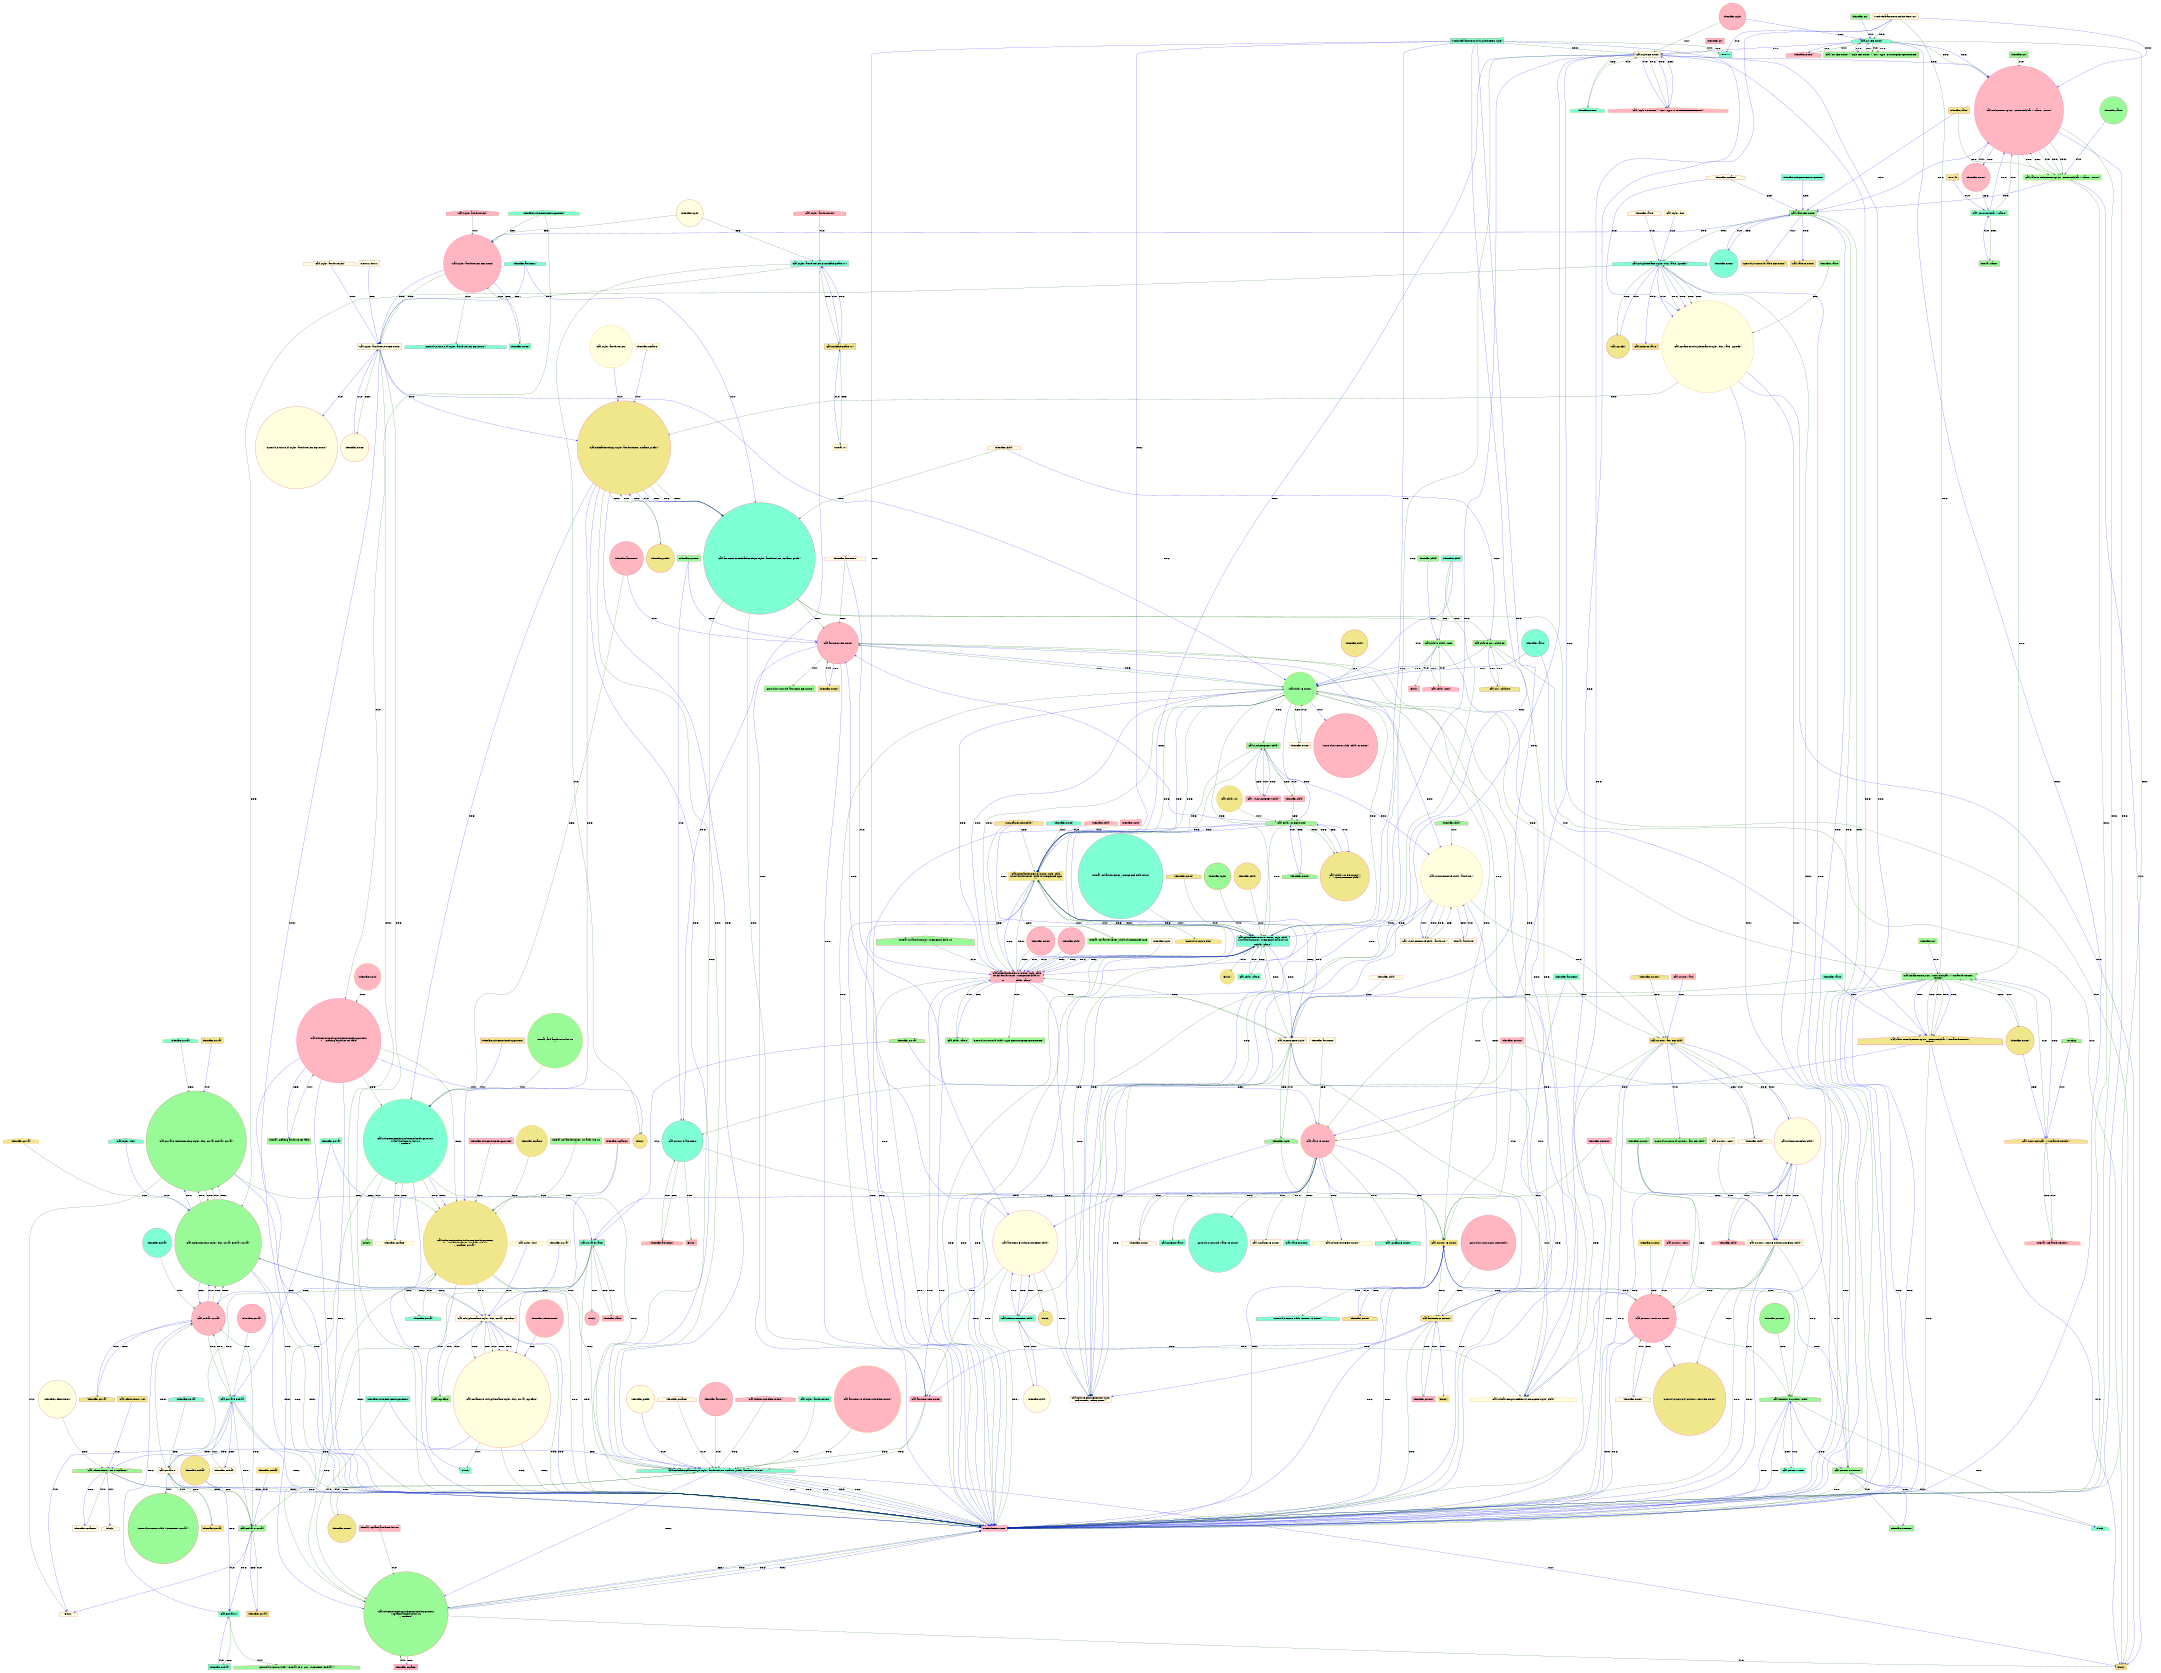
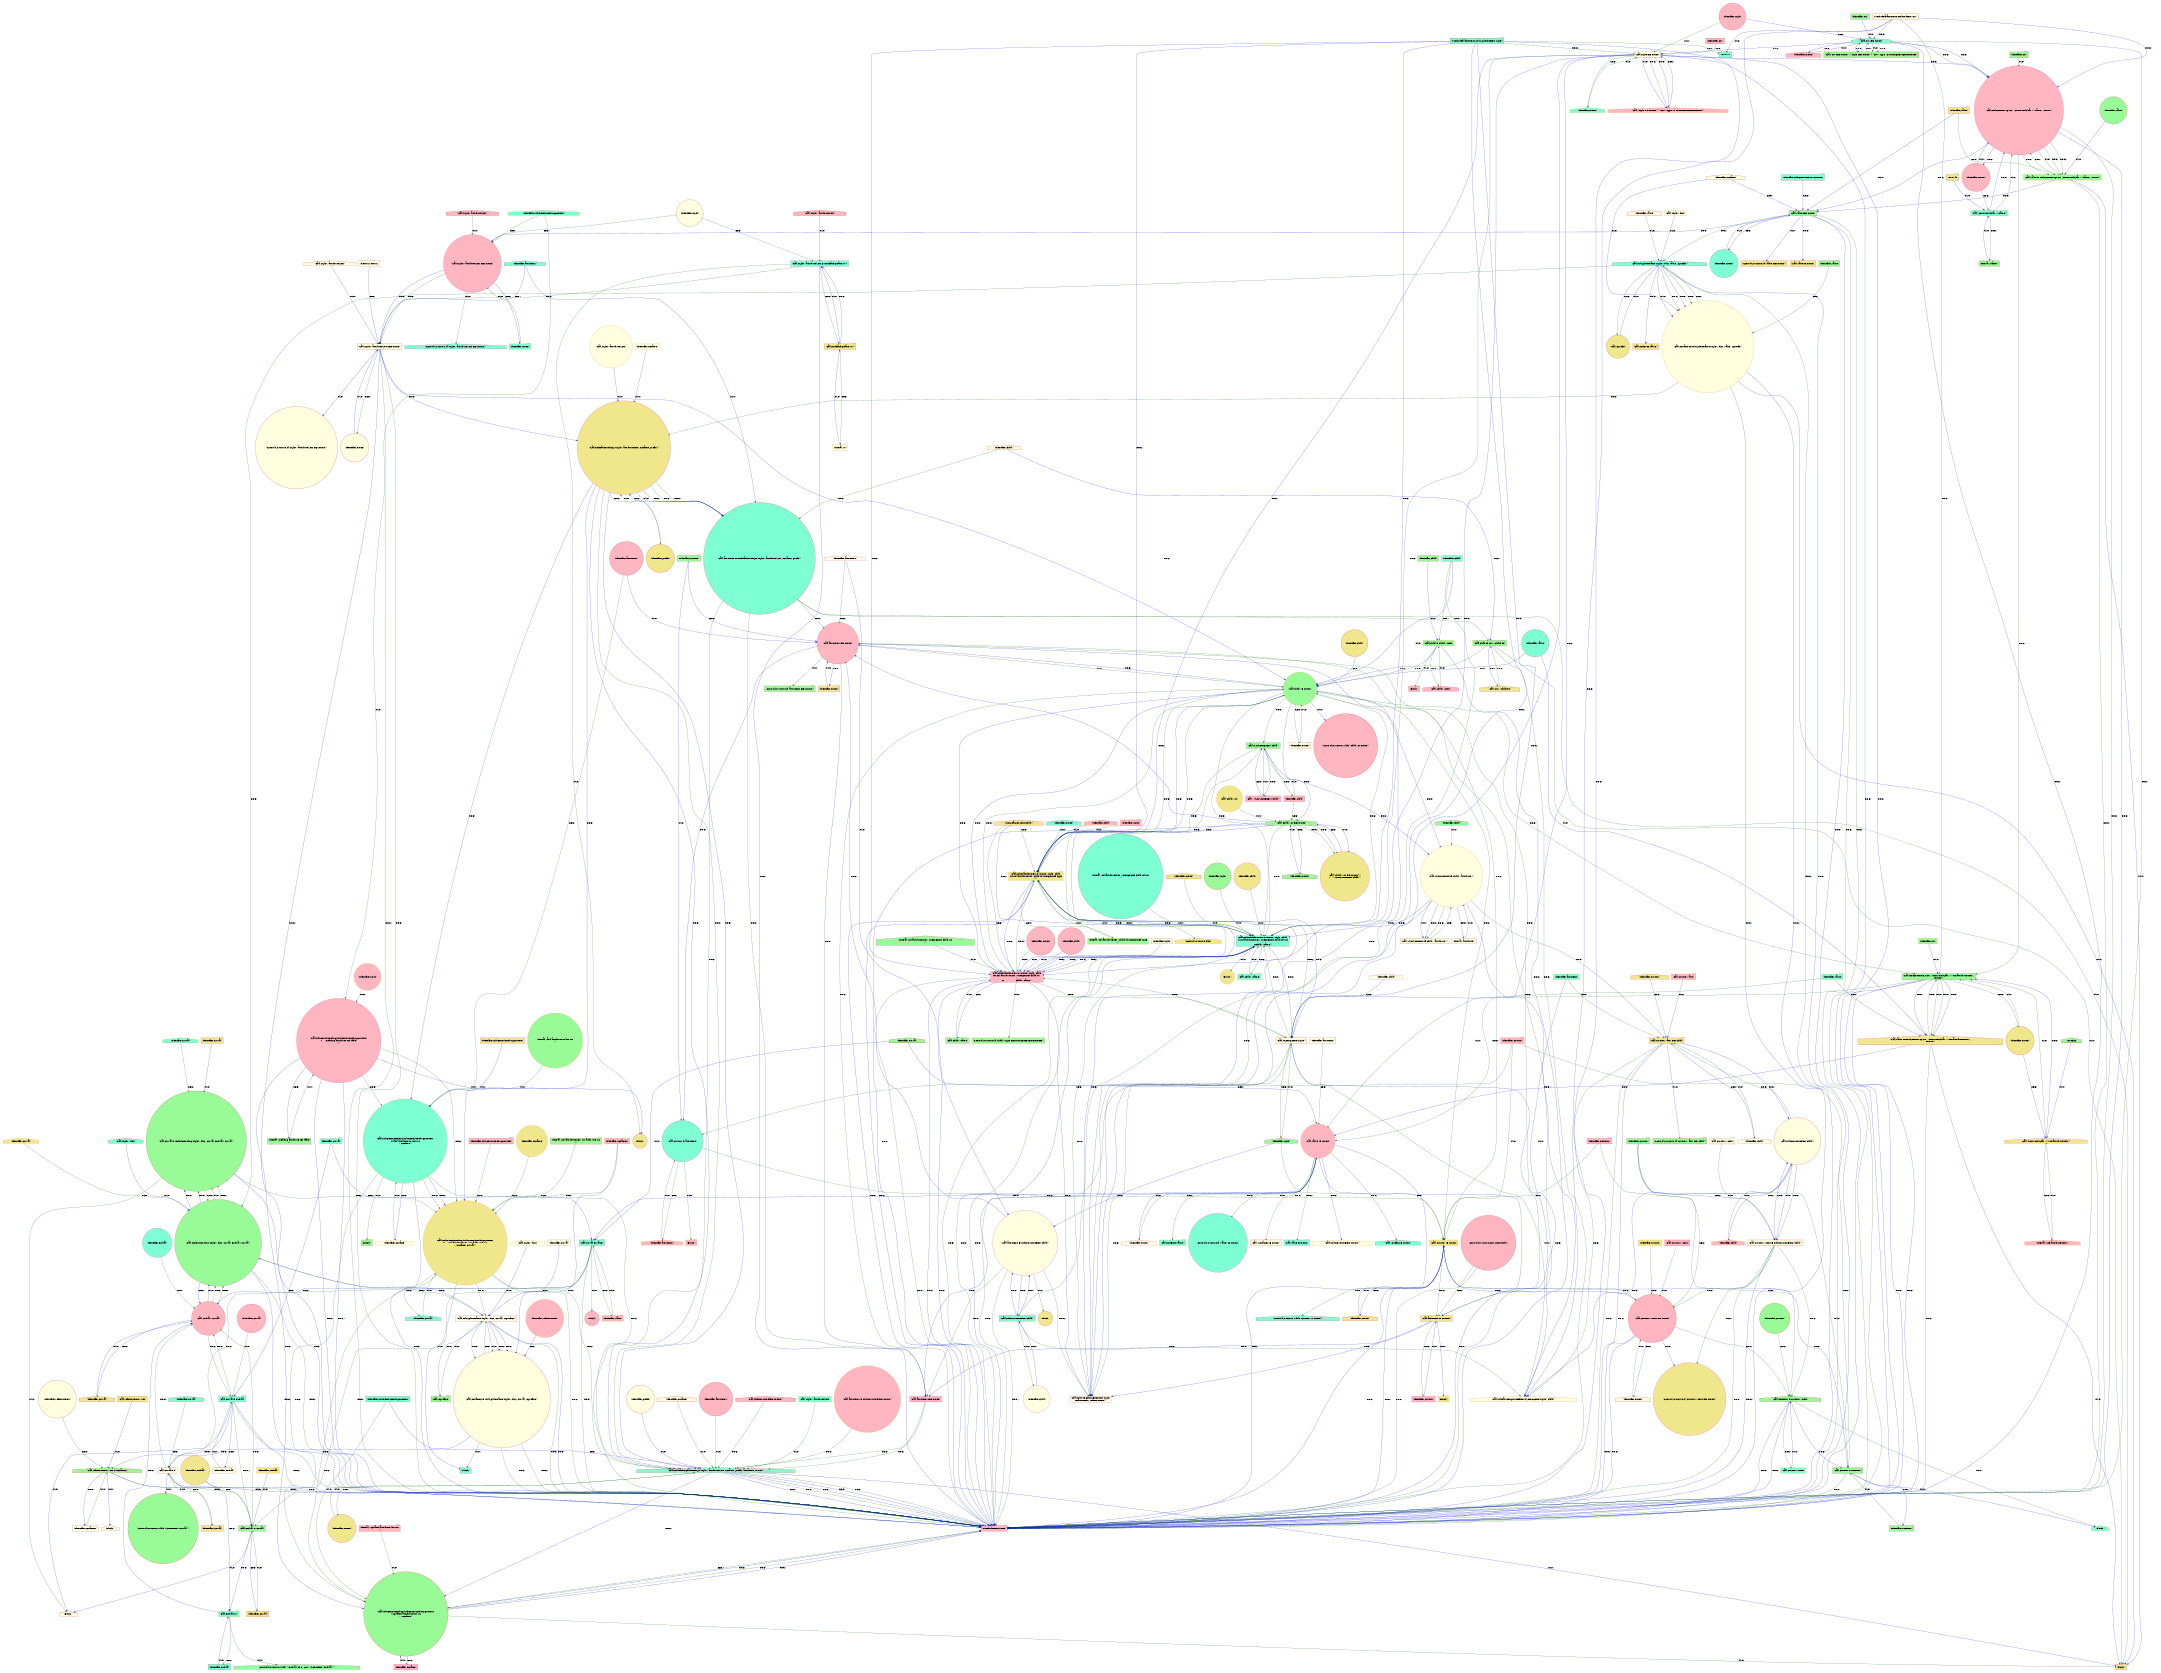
edge "(MethodParameterIn,xsltStylesheetPtr style)" -> "1000111": label "AST: " -> "CFG: "
edge "(Call,attrItems = curAttr)" -> "(MethodReturn,RET)": now "(ControlStructure,goto next_child;)" -> "(MethodReturn,RET)"
